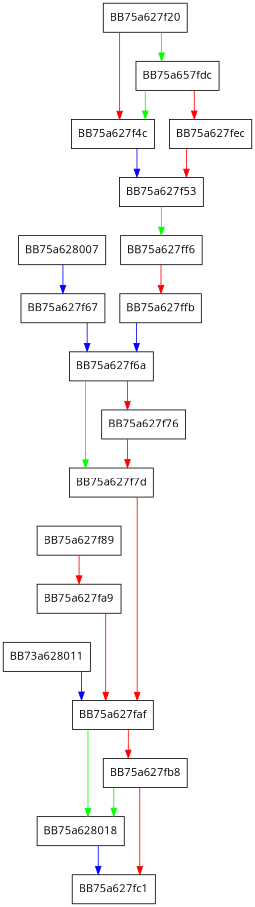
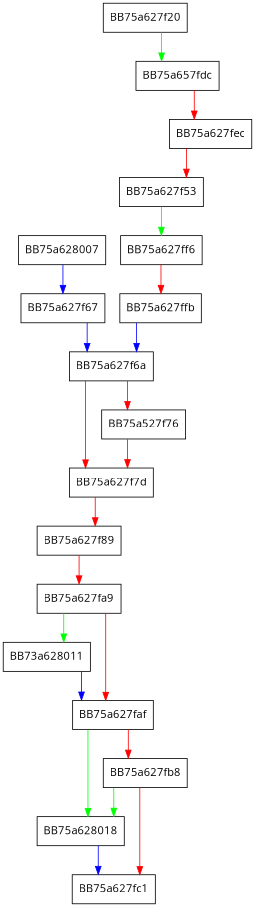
node "BB75a627f4c": removed
edge "BB75a627f6a" -> "BB75a627f7d": color green -> red
node "BB75a627f76": label "BB75a627f76" -> "BB75a527f76"
edge "BB75a627f7d" -> "BB75a627faf": now "BB75a627f7d" -> "BB75a627f89"
edge "BB75a627fa9" -> "BB73a628011": added
